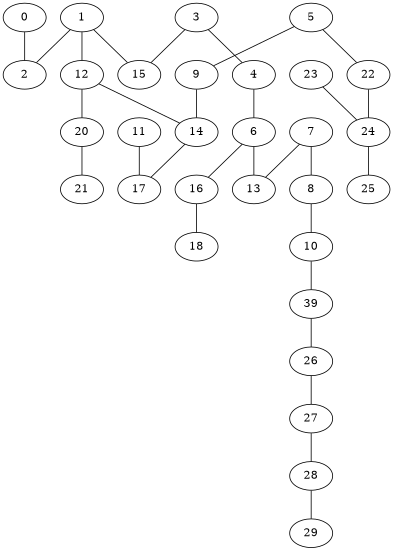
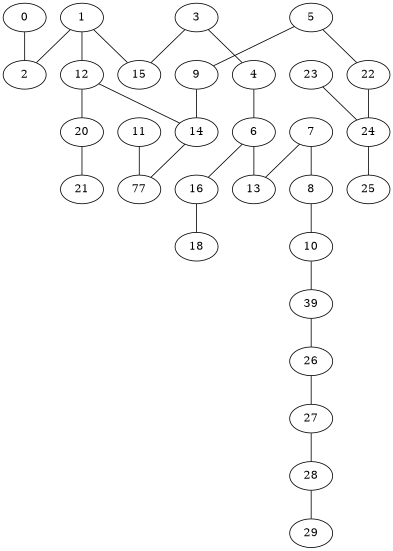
node "17": label "17" -> "77"
